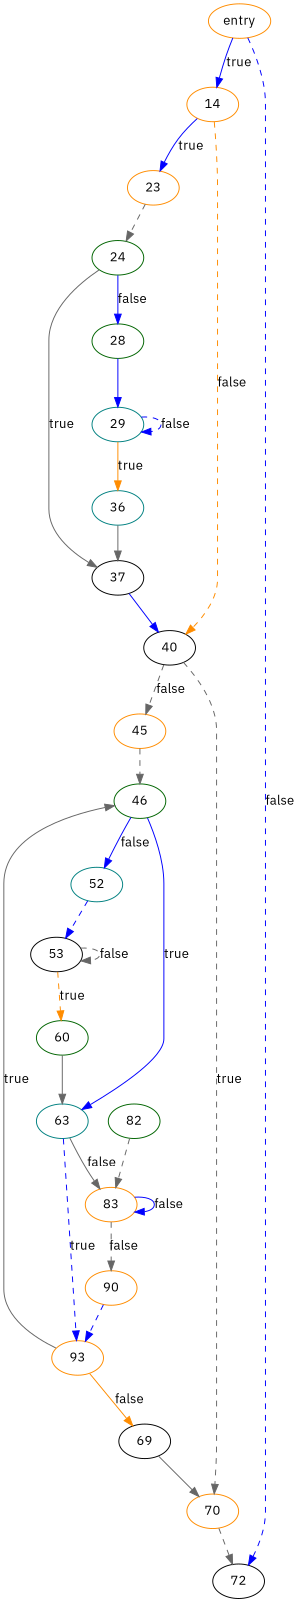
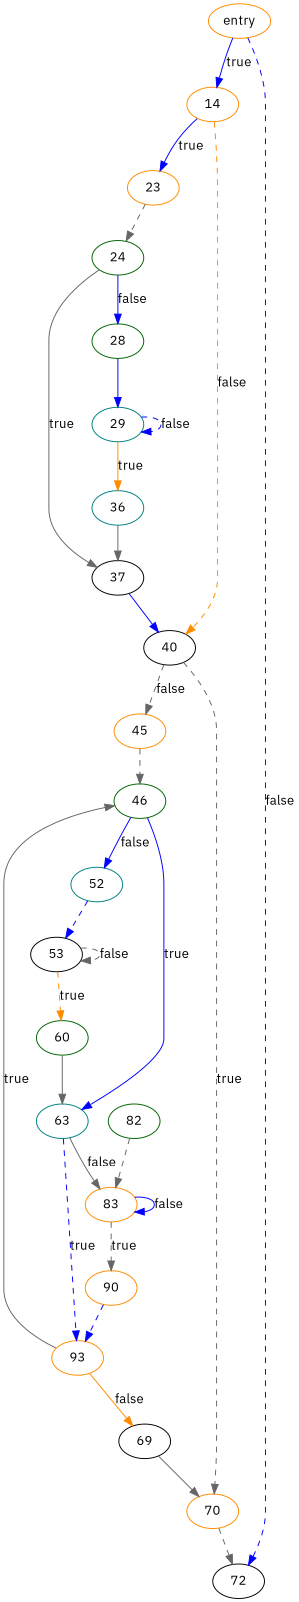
edge "83" -> "90": label "false" -> "true"
